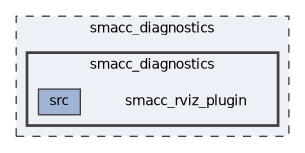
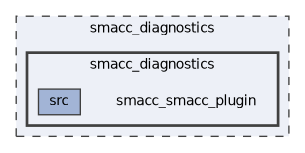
node "smacc_rviz_plugin": label "smacc_rviz_plugin" -> "smacc_smacc_plugin"
